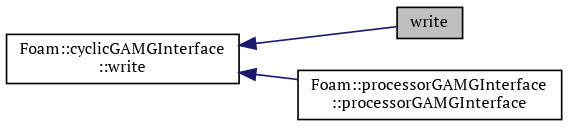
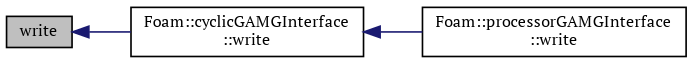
edge "write" -> "Foam::cyclicGAMGInterface ::write": reversed
node "Foam::processorGAMGInterface ::processorGAMGInterface": label "Foam::processorGAMGInterface ::processorGAMGInterface" -> "Foam::processorGAMGInterface ::write"
